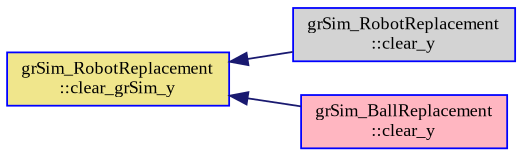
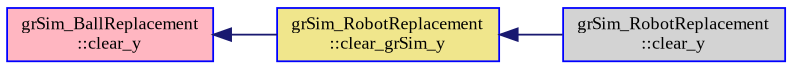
edge "grSim_BallReplacement ::clear_y" -> "grSim_RobotReplacement ::clear_grSim_y": reversed
